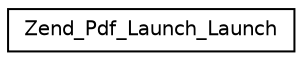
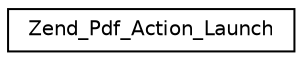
node "Zend_Pdf_Launch_Launch": label "Zend_Pdf_Launch_Launch" -> "Zend_Pdf_Action_Launch"
